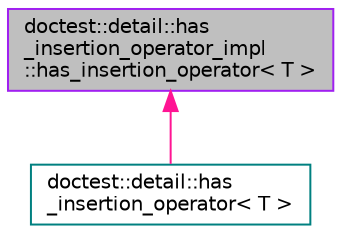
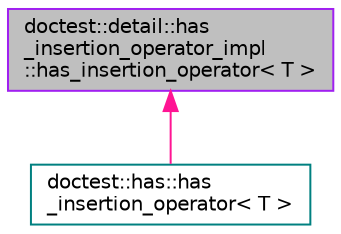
node "doctest::detail::has _insertion_operator< T >": label "doctest::detail::has _insertion_operator< T >" -> "doctest::has::has _insertion_operator< T >"
